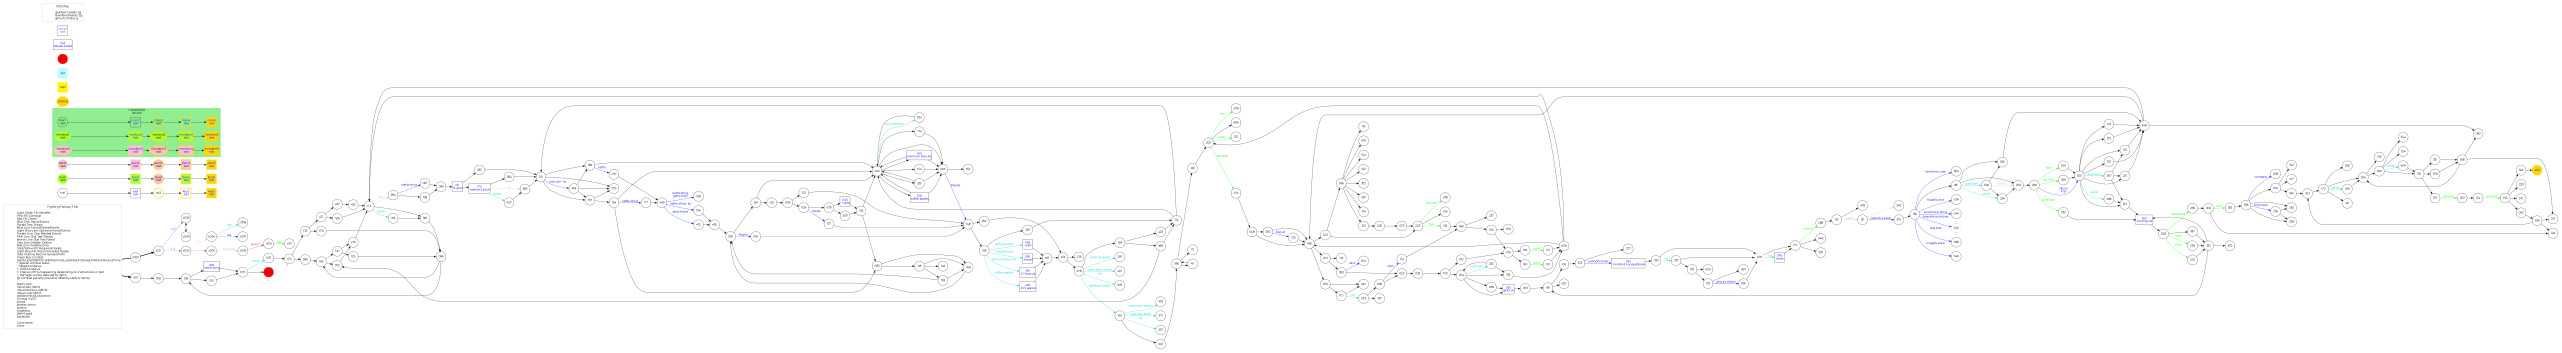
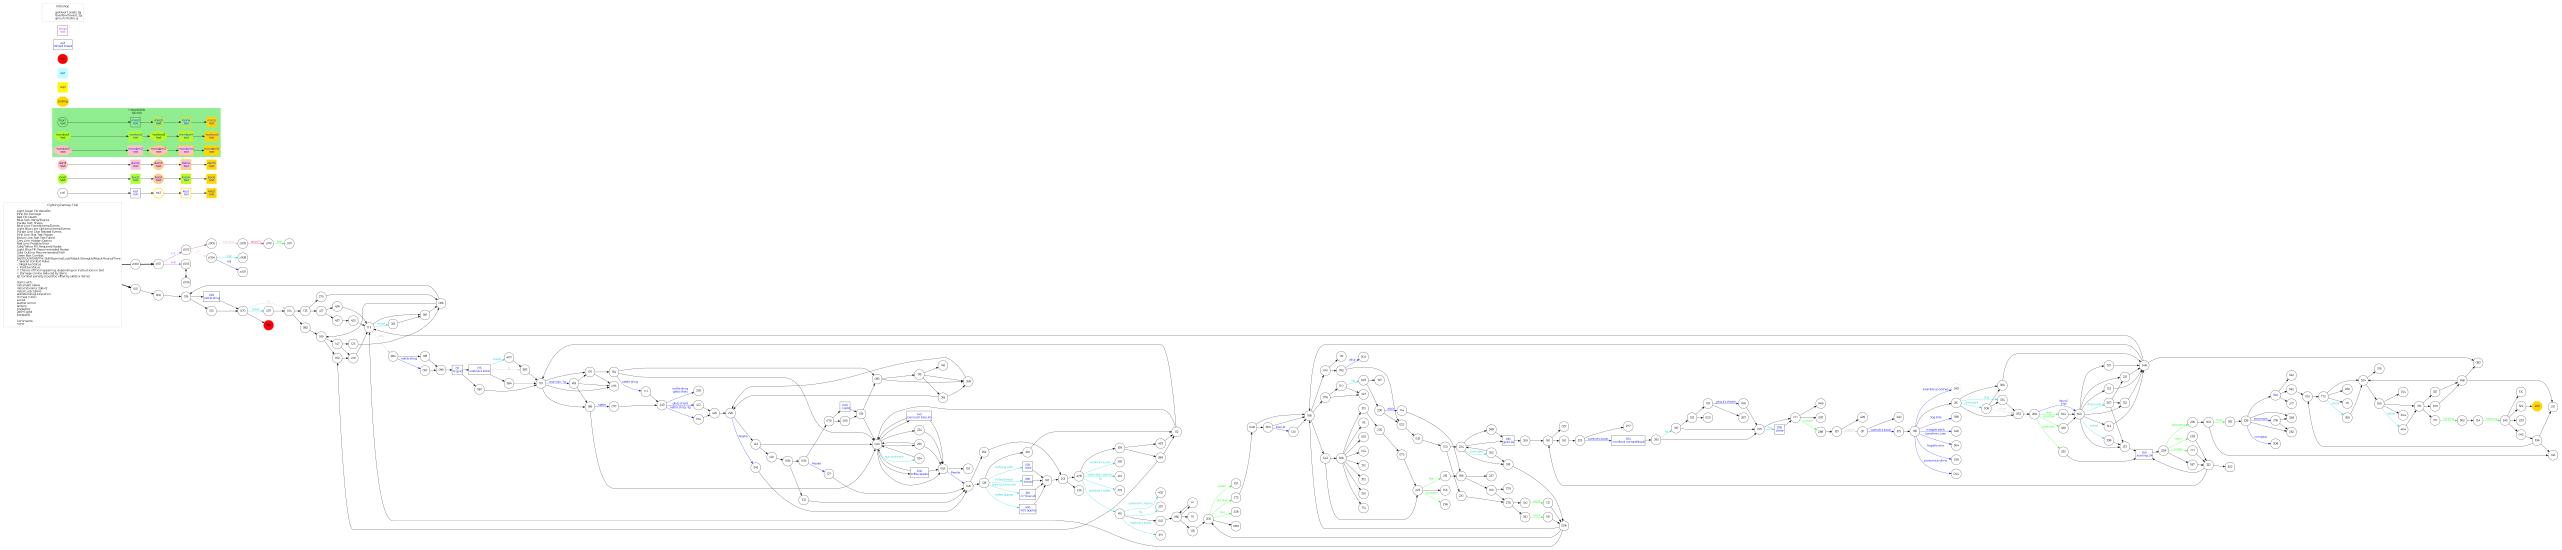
node "134": removed
edge "281" -> "334": label "solver" -> "dog"
edge "311" -> "340": color grey -> black
node "109": color gray -> black
